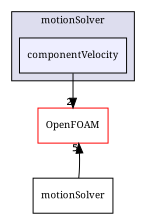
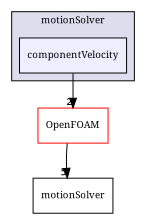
edge "motionSolver" -> "OpenFOAM": reversed
